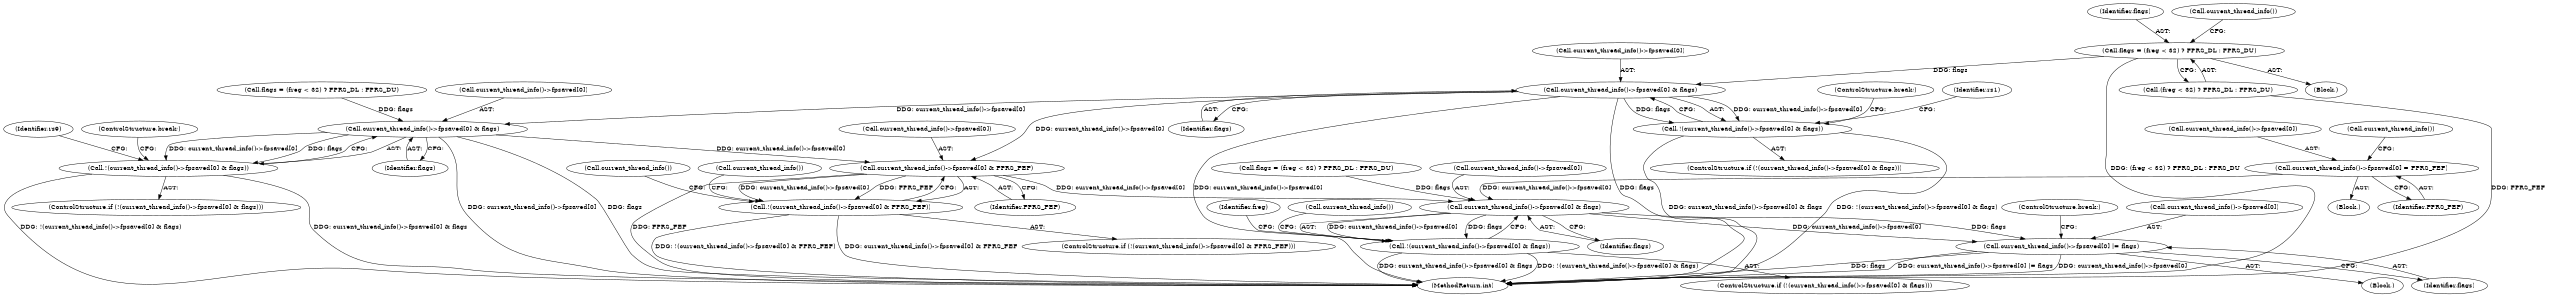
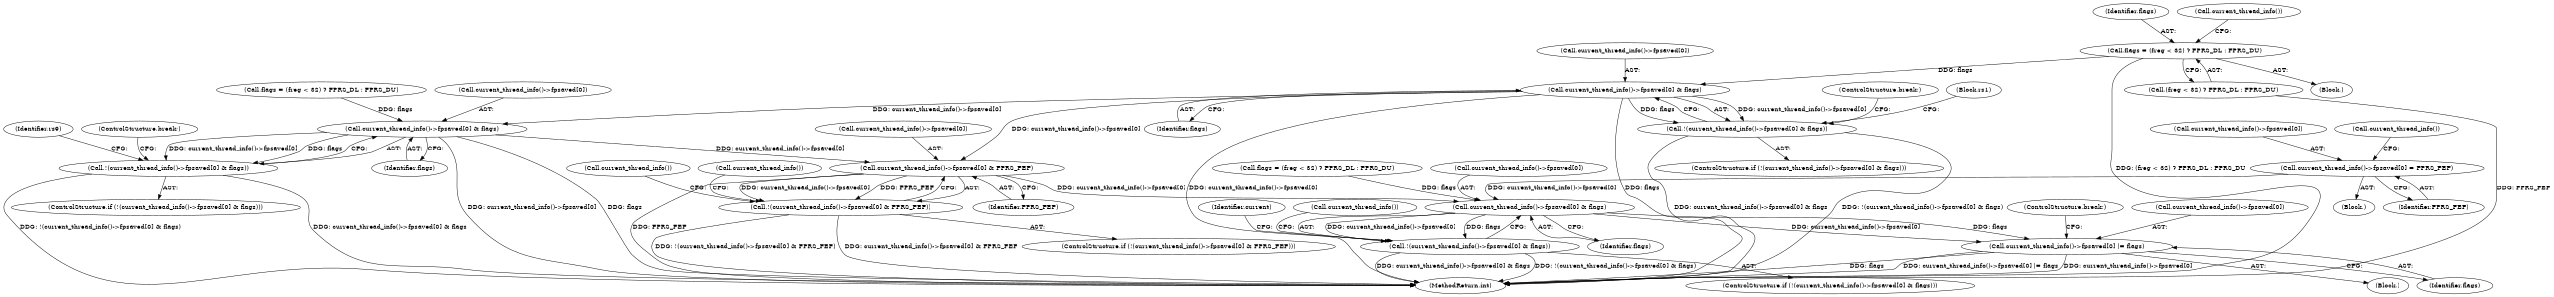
node "(Identifier,rs1)": label "(Identifier,rs1)" -> "(Block,rs1)"
node "(Identifier,freg)": label "(Identifier,freg)" -> "(Identifier,current)"
